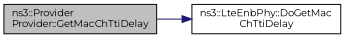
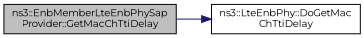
node "ns3::Provider Provider::GetMacChTtiDelay": label "ns3::Provider Provider::GetMacChTtiDelay" -> "ns3::EnbMemberLteEnbPhySap Provider::GetMacChTtiDelay"
